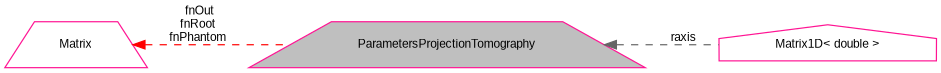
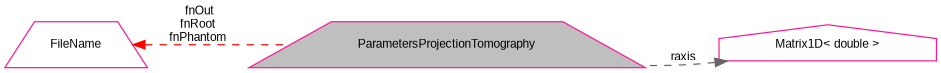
node "Matrix": label "Matrix" -> "FileName"
edge "Matrix1D< double >" -> "ParametersProjectionTomography": reversed
